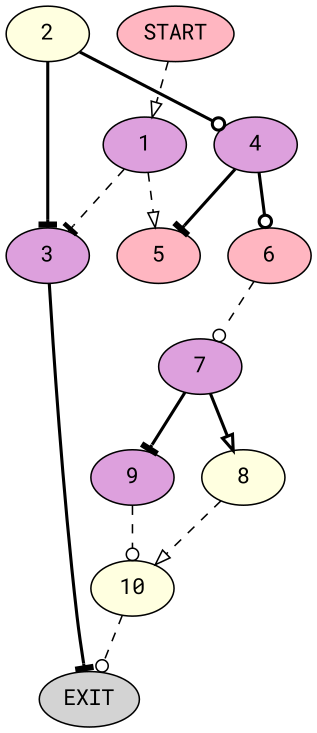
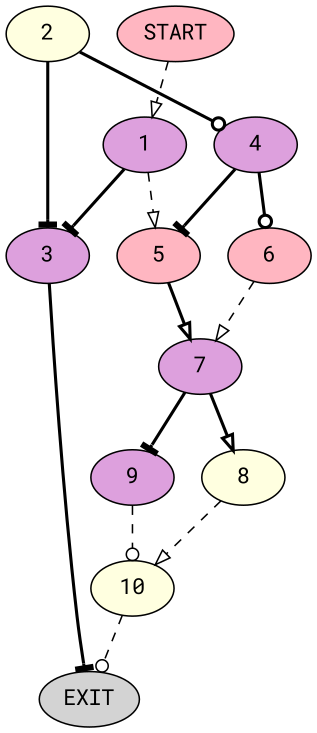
edge "1" -> "3": style dashed -> bold
edge "5" -> "7": added
edge "6" -> "7": arrowhead odot -> onormal
